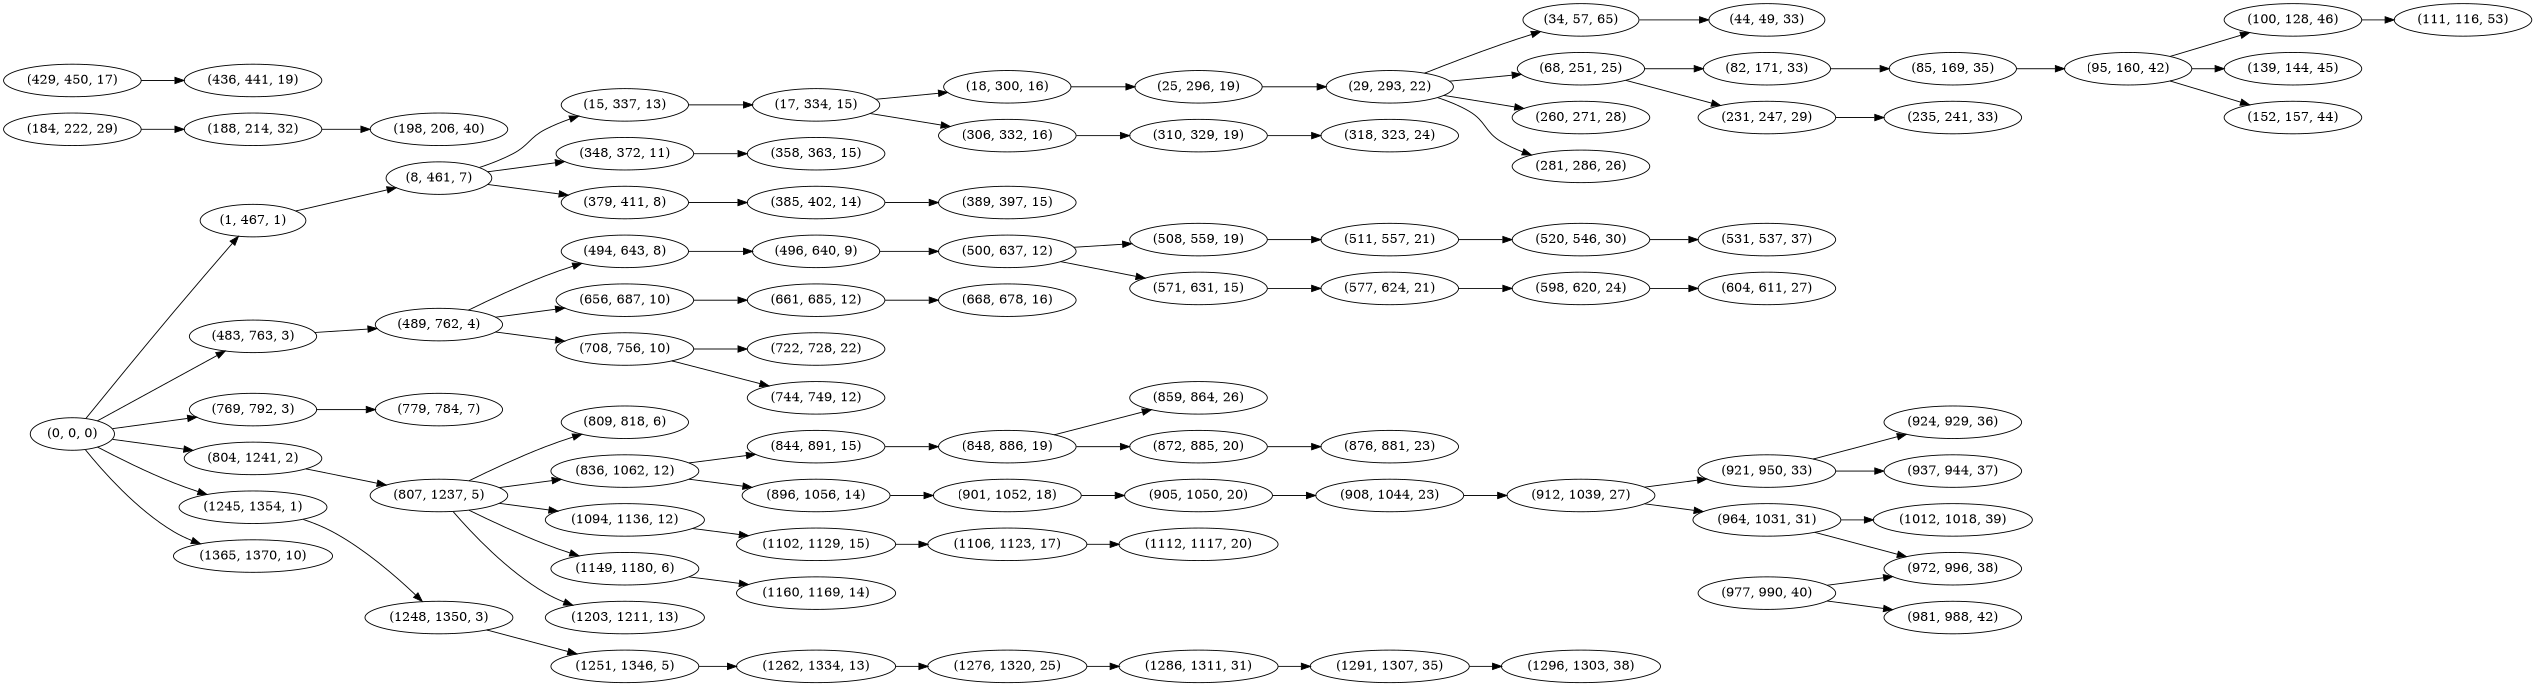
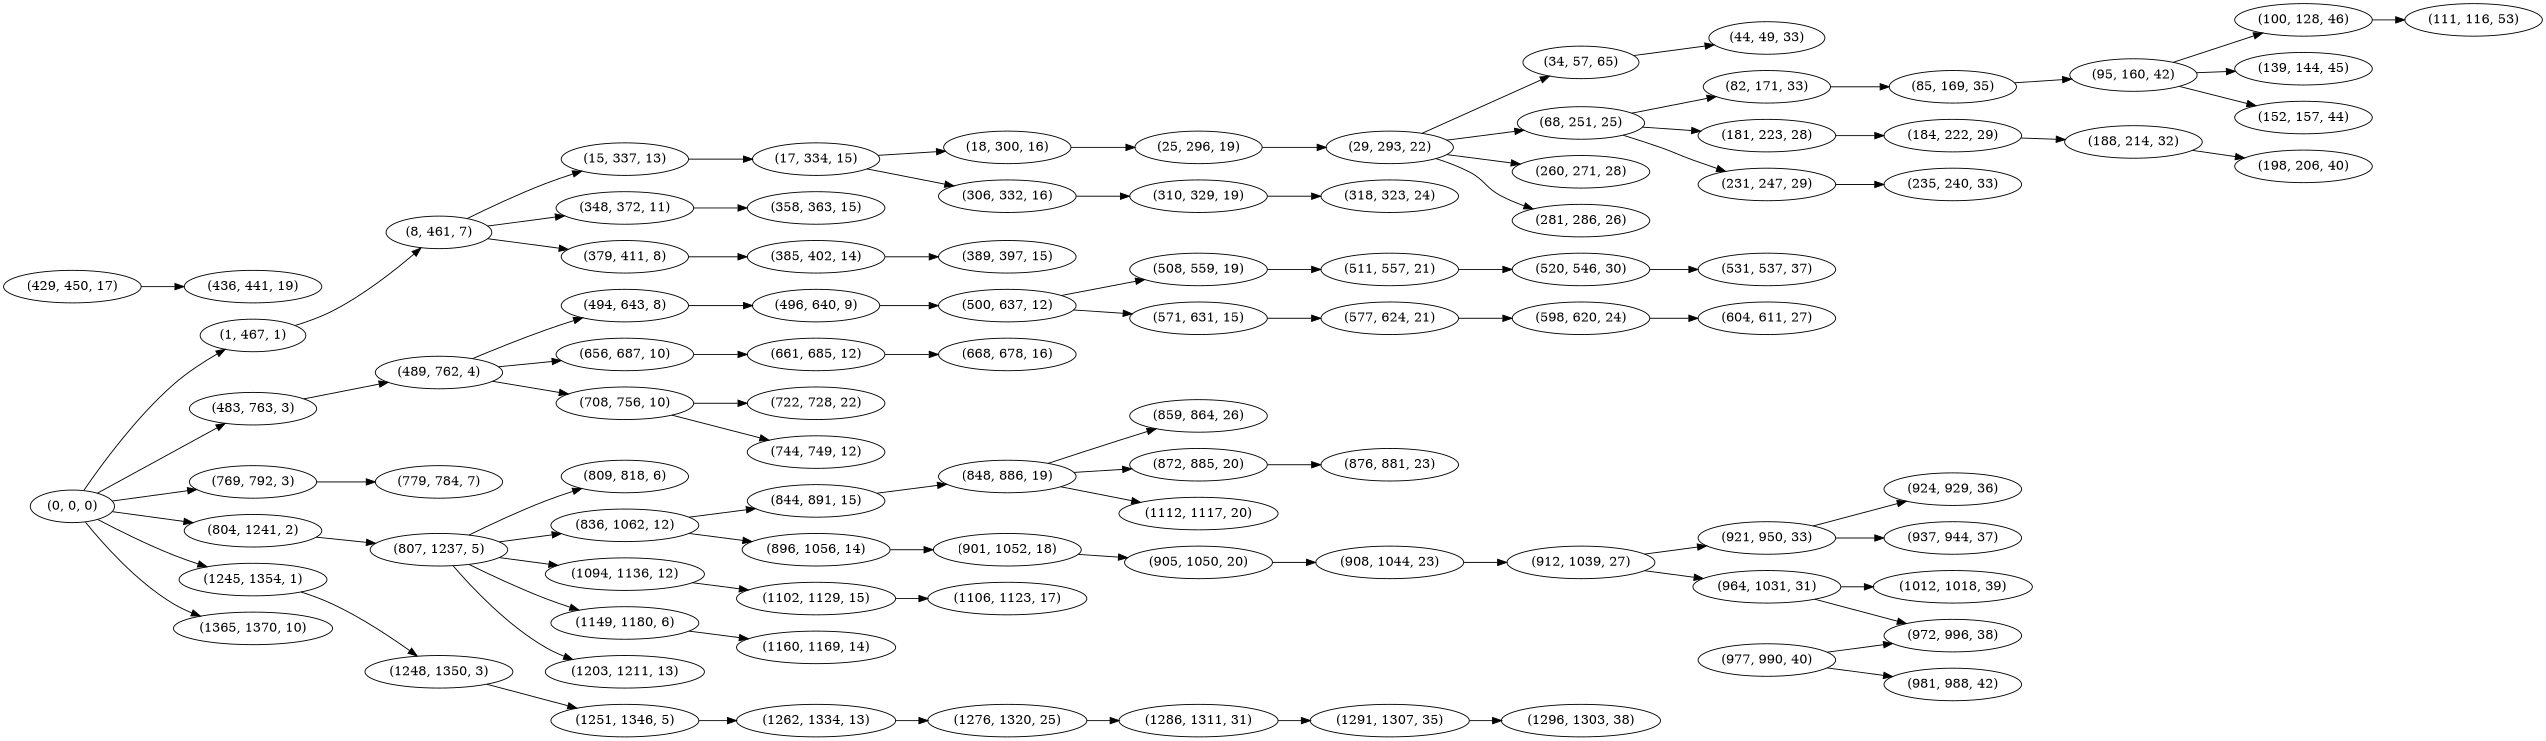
node "(235, 241, 33)": label "(235, 241, 33)" -> "(235, 240, 33)"
node "(181, 223, 28)": added
edge "(1106, 1123, 17)" -> "(1112, 1117, 20)": now "(848, 886, 19)" -> "(1112, 1117, 20)"
